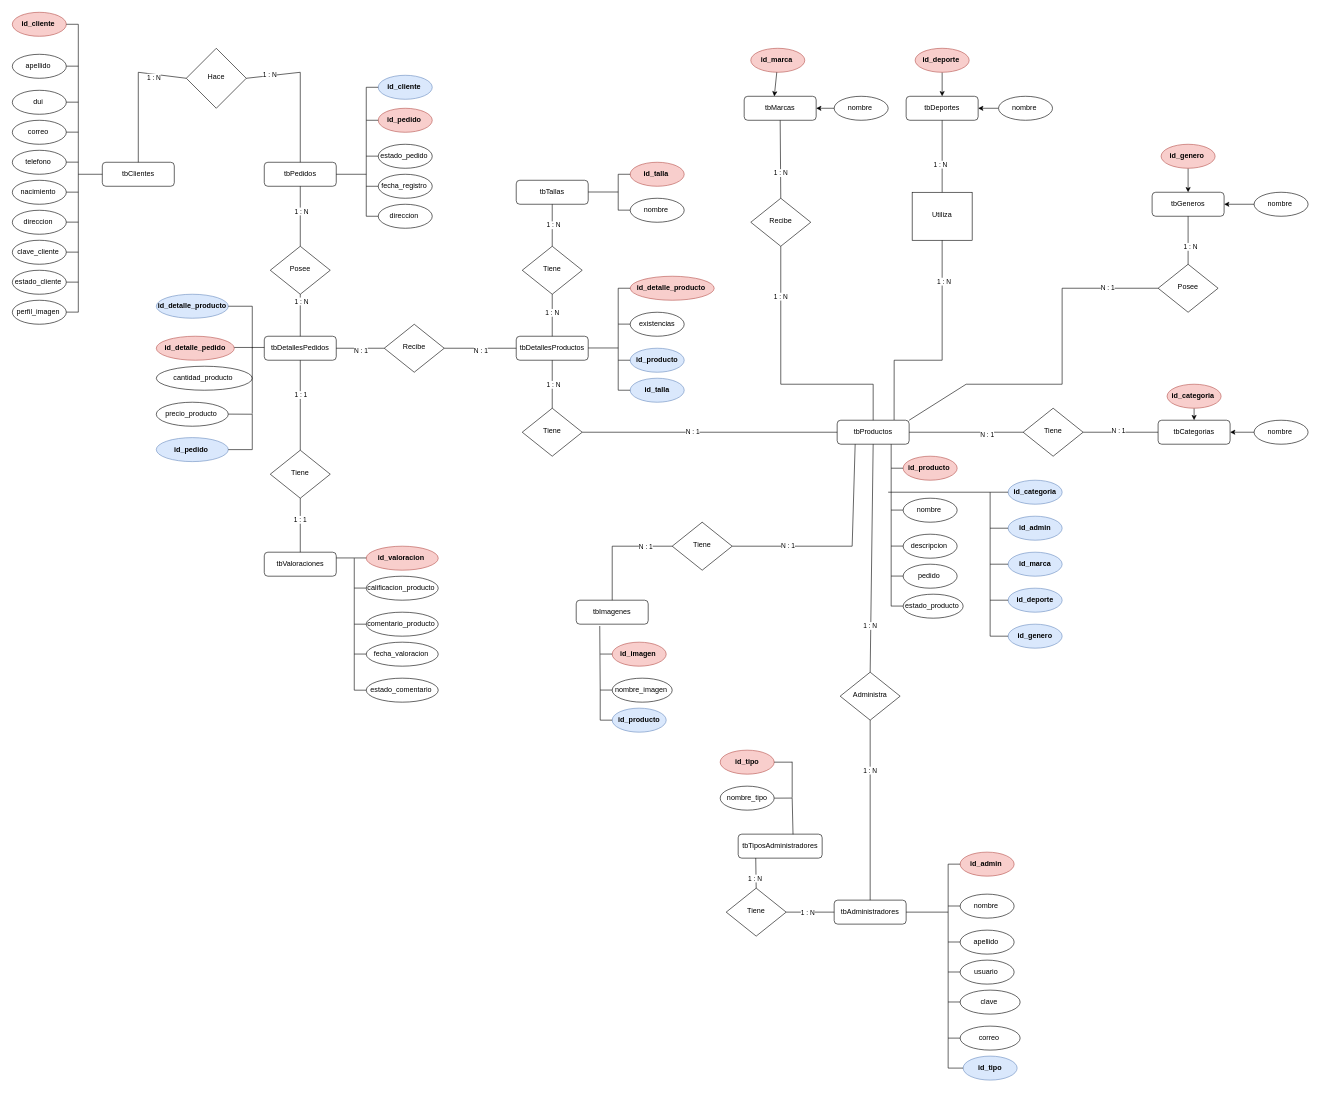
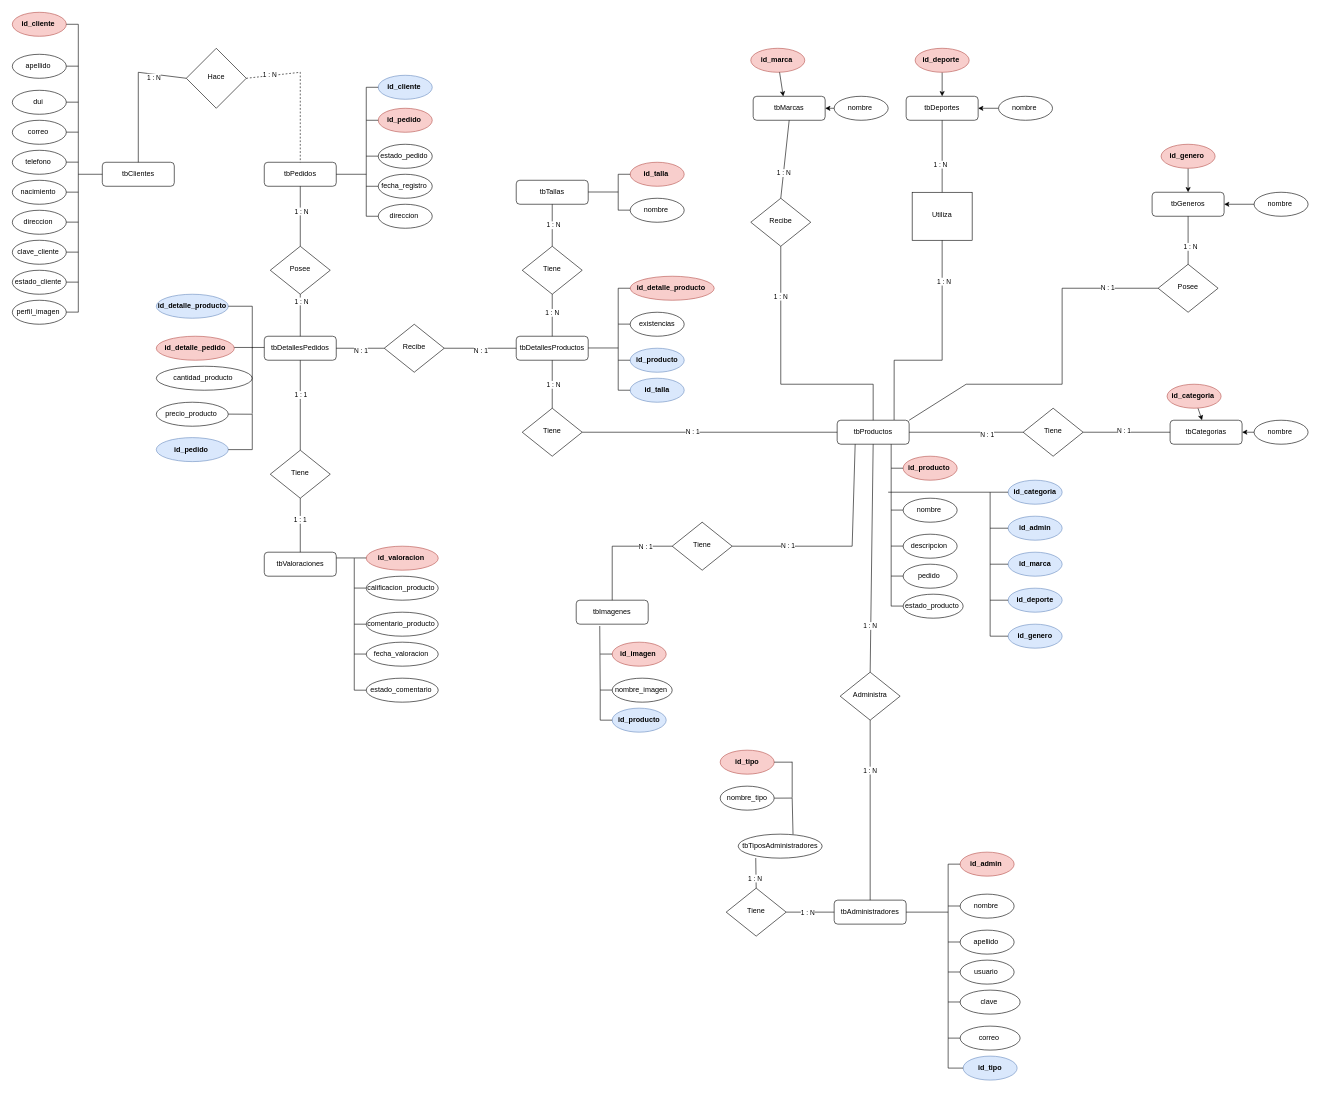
edge "Hace" -- "tbPedidos": style solid -> dashed
node "tbMarcas": moved (780, 108) -> (789, 108)
node "tbCategorias": moved (1194, 432) -> (1206, 432)
node "tbTiposAdministradores": shape rounded rectangle -> ellipse
